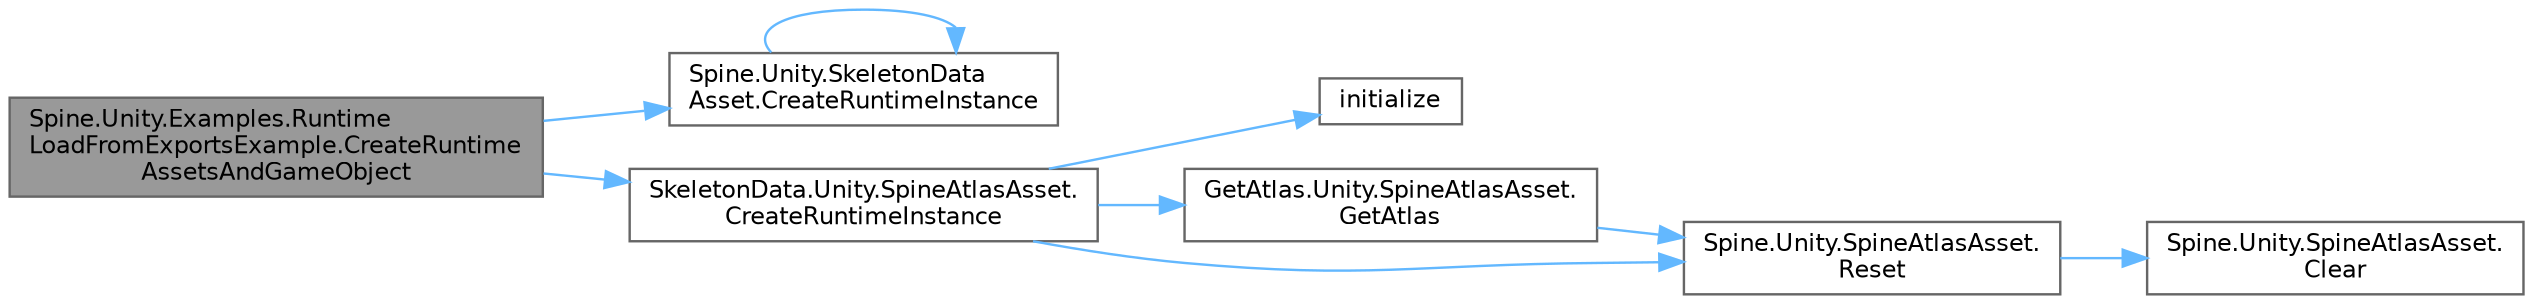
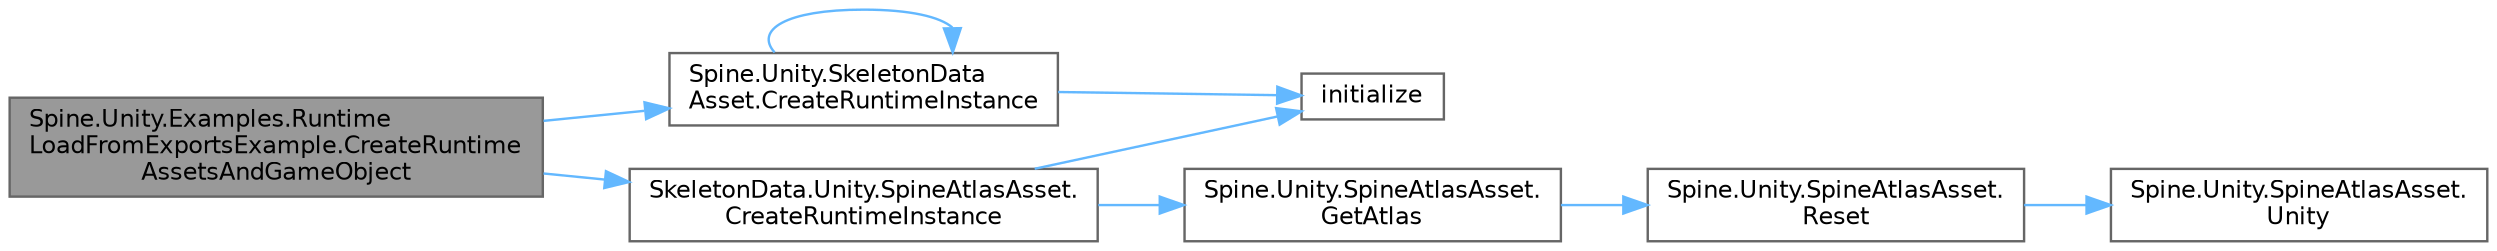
edge "Spine.Unity.SkeletonData Asset.CreateRuntimeInstance" -> "initialize": added
node "GetAtlas.Unity.SpineAtlasAsset. GetAtlas": label "GetAtlas.Unity.SpineAtlasAsset. GetAtlas" -> "Spine.Unity.SpineAtlasAsset. GetAtlas"
node "Spine.Unity.SpineAtlasAsset. Clear": label "Spine.Unity.SpineAtlasAsset. Clear" -> "Spine.Unity.SpineAtlasAsset. Unity"
edge "SkeletonData.Unity.SpineAtlasAsset. CreateRuntimeInstance" -> "Spine.Unity.SpineAtlasAsset. Reset": removed
